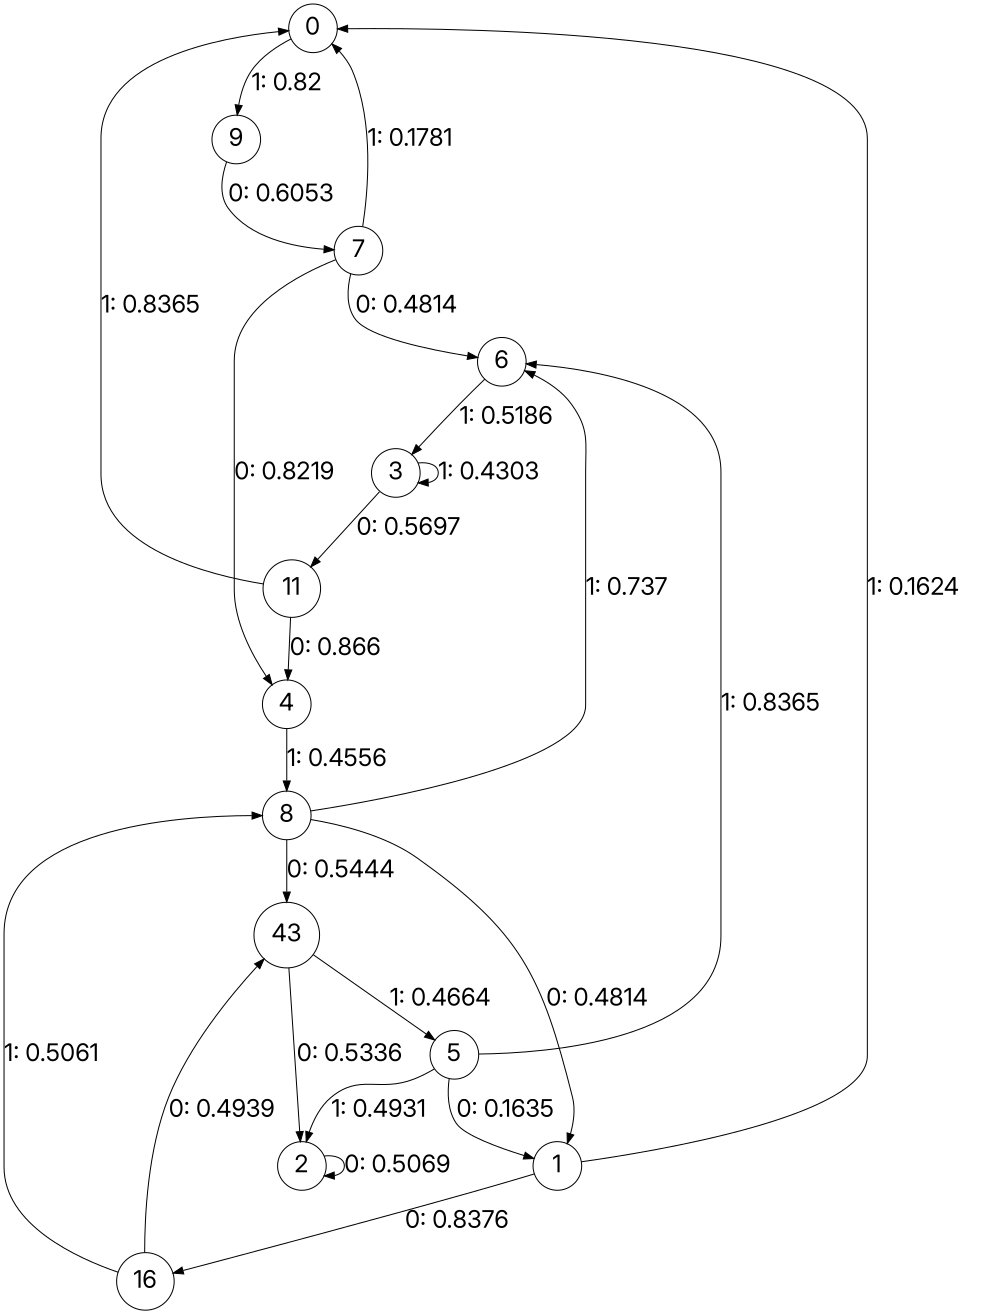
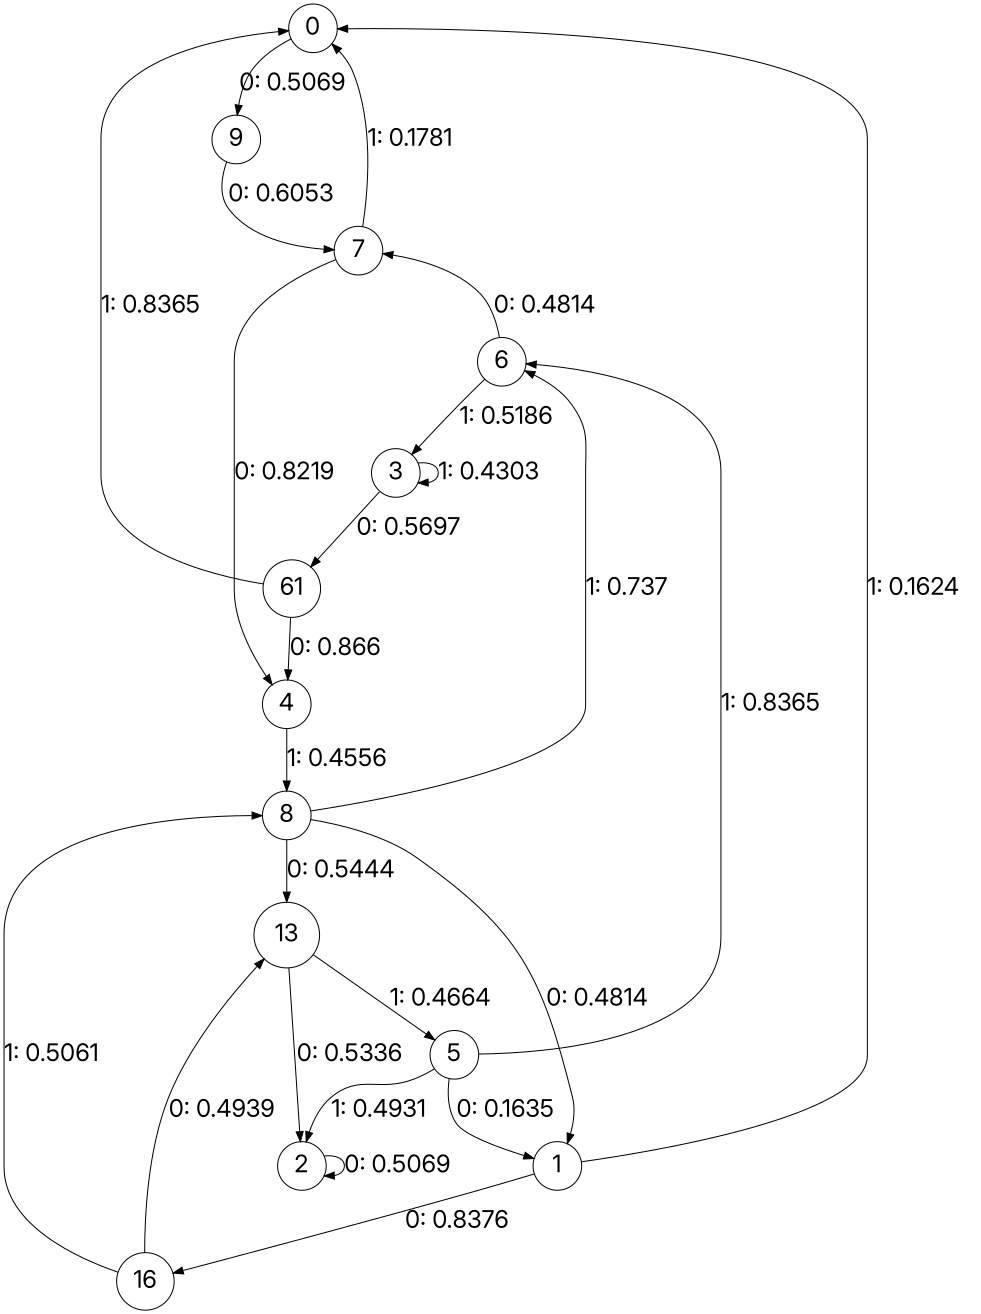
edge "0" -> "9": label "1: 0.82     " -> "0: 0.5069   "
edge "7" -> "6": reversed
node "11": label "11" -> "61"
node "43": label "43" -> "13"
